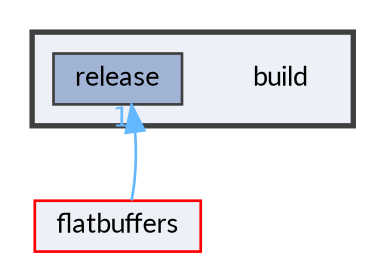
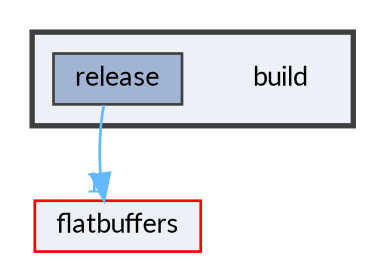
edge "flatbuffers" -> "release": reversed
